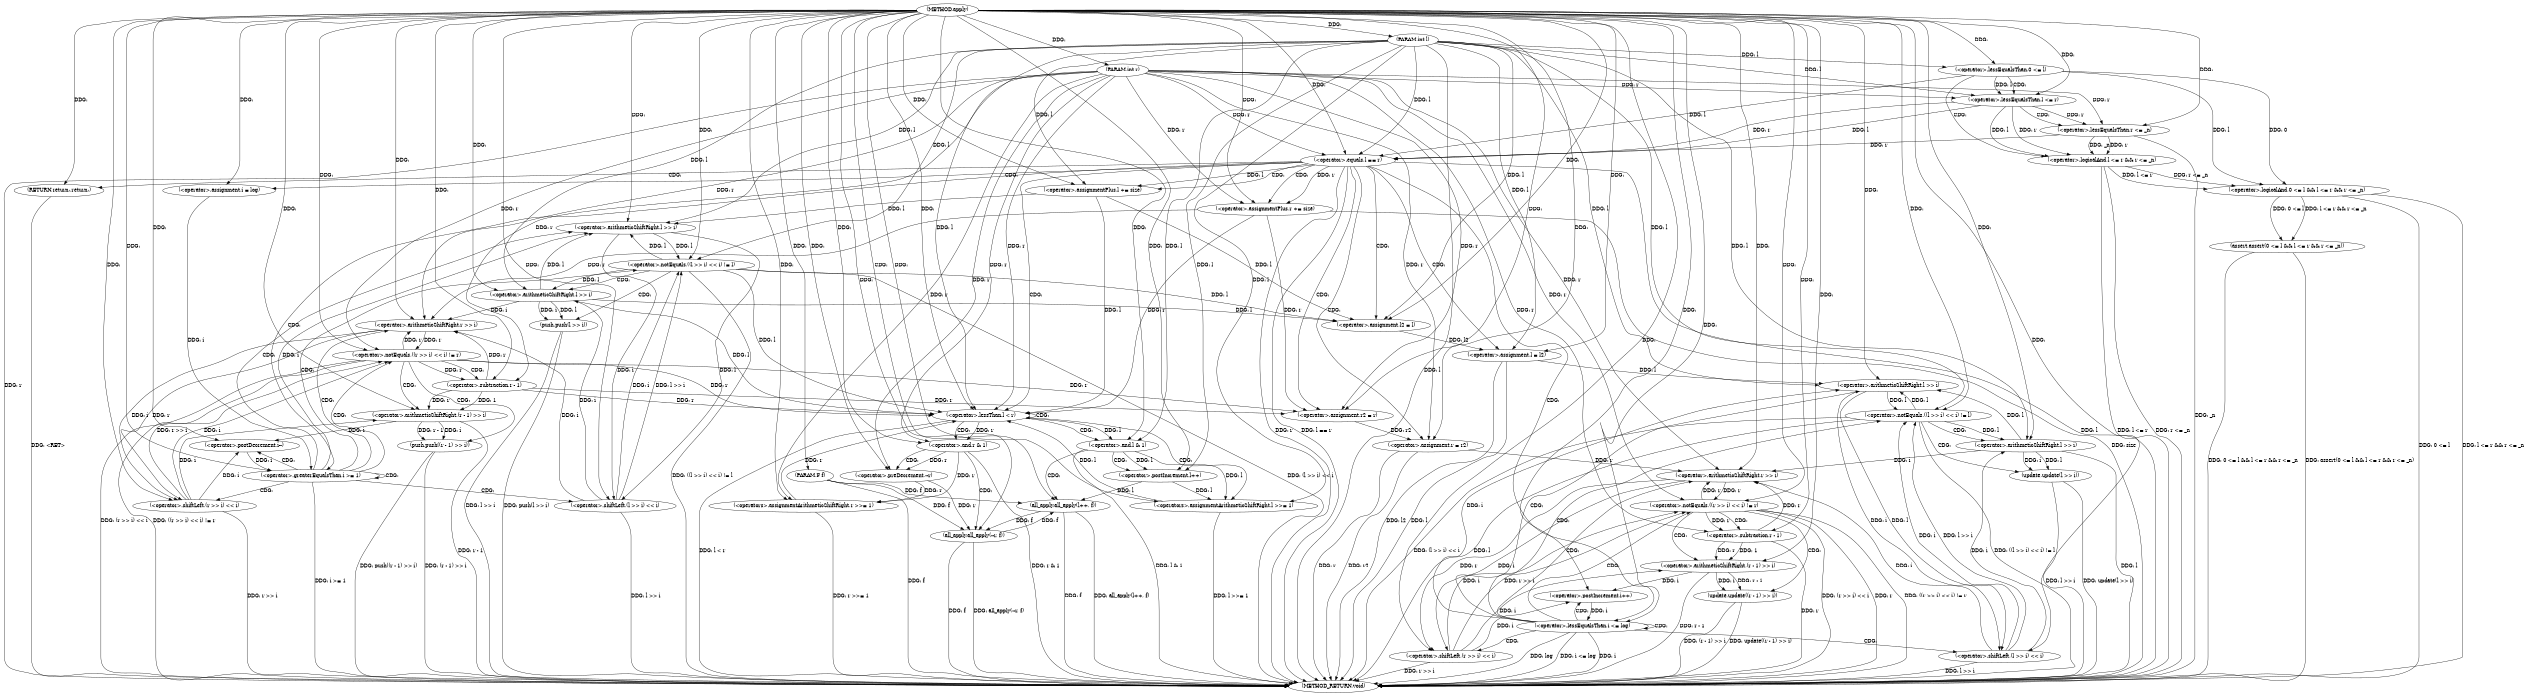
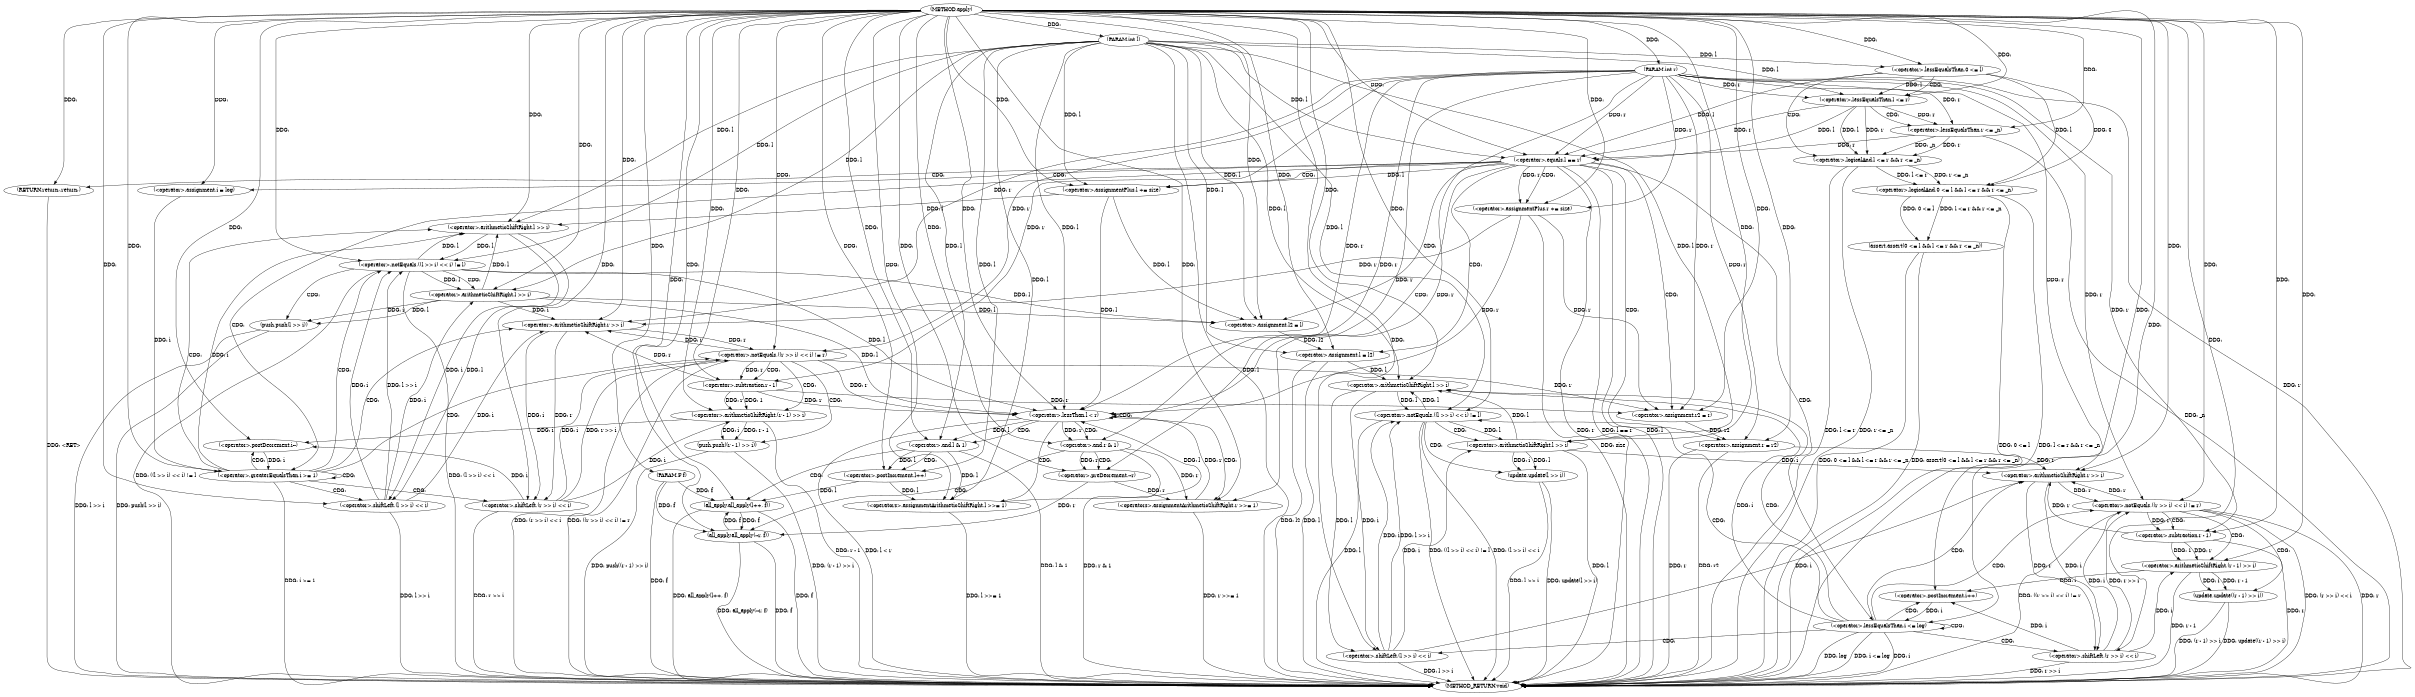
edge "(<operator>.lessThan,l < r)" -> "(<operators>.assignmentArithmeticShiftRight,r >>= 1)": added, label "CDG:"
